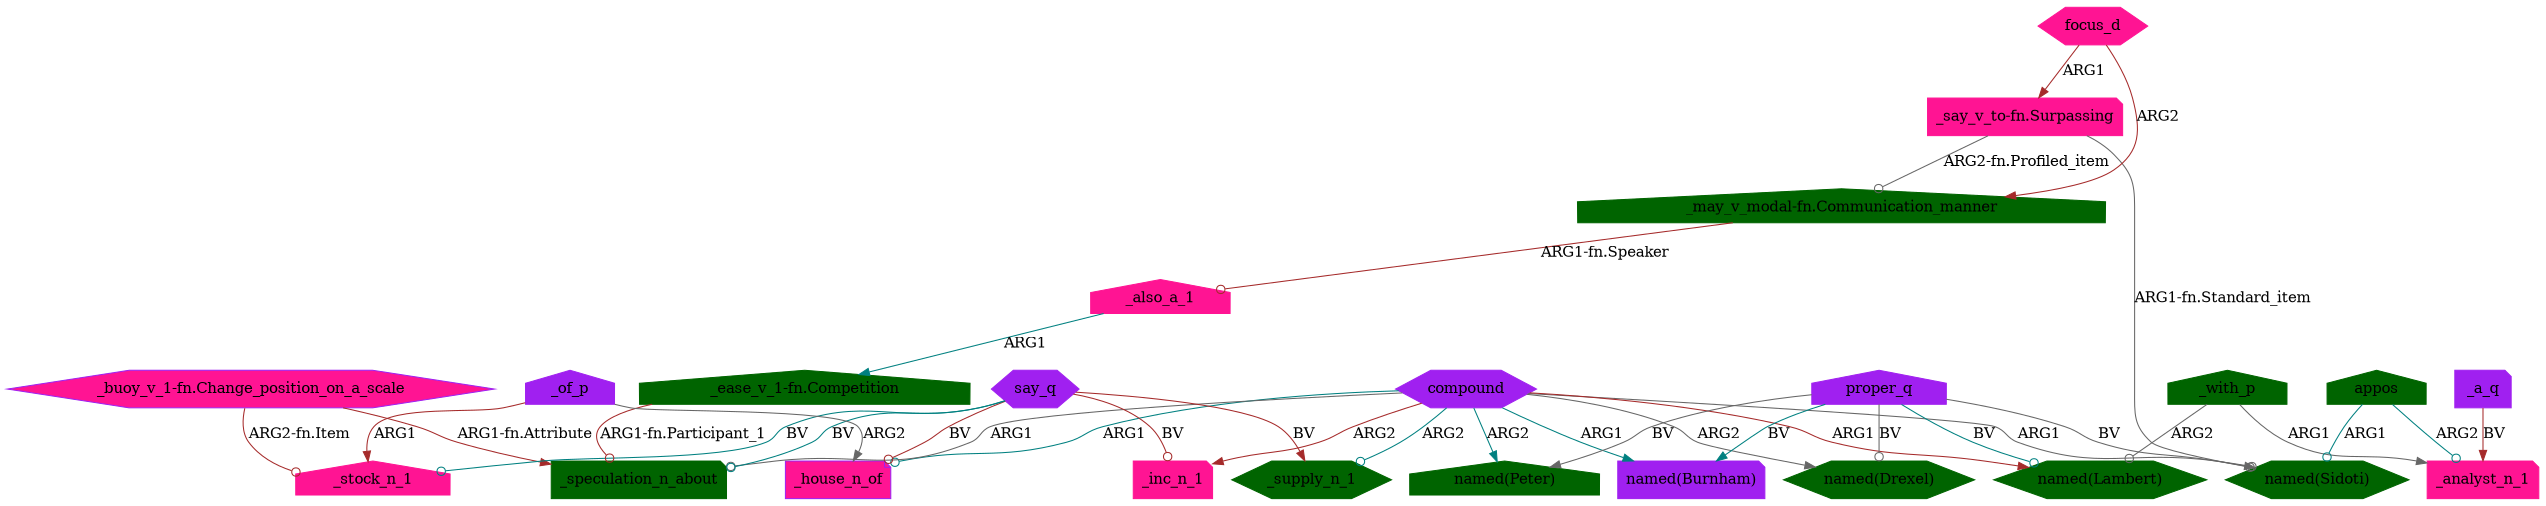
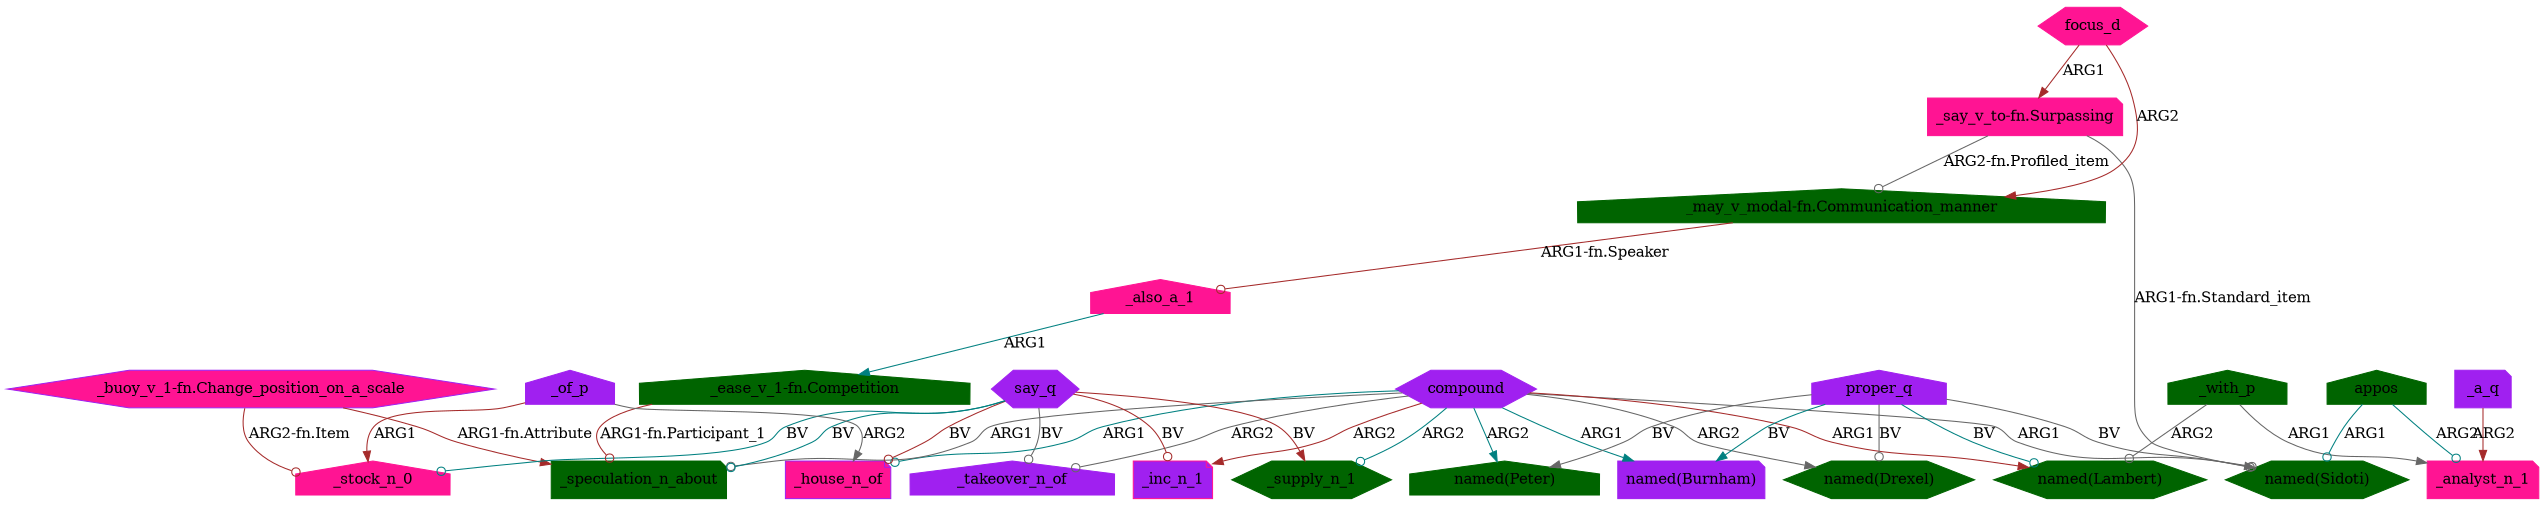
edge "_a_q" -> "_analyst_n_1": label "BV" -> "ARG2"
node "_stock_n_1": label "_stock_n_1" -> "_stock_n_0"
node "_takeover_n_of": added
node "_inc_n_1": fillcolor deeppink -> purple
